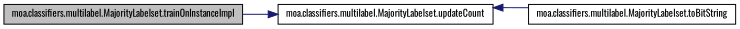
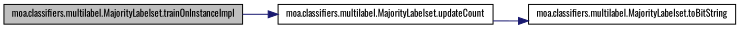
edge "moa.classifiers.multilabel.MajorityLabelset.toBitString" -> "moa.classifiers.multilabel.MajorityLabelset.updateCount": reversed
